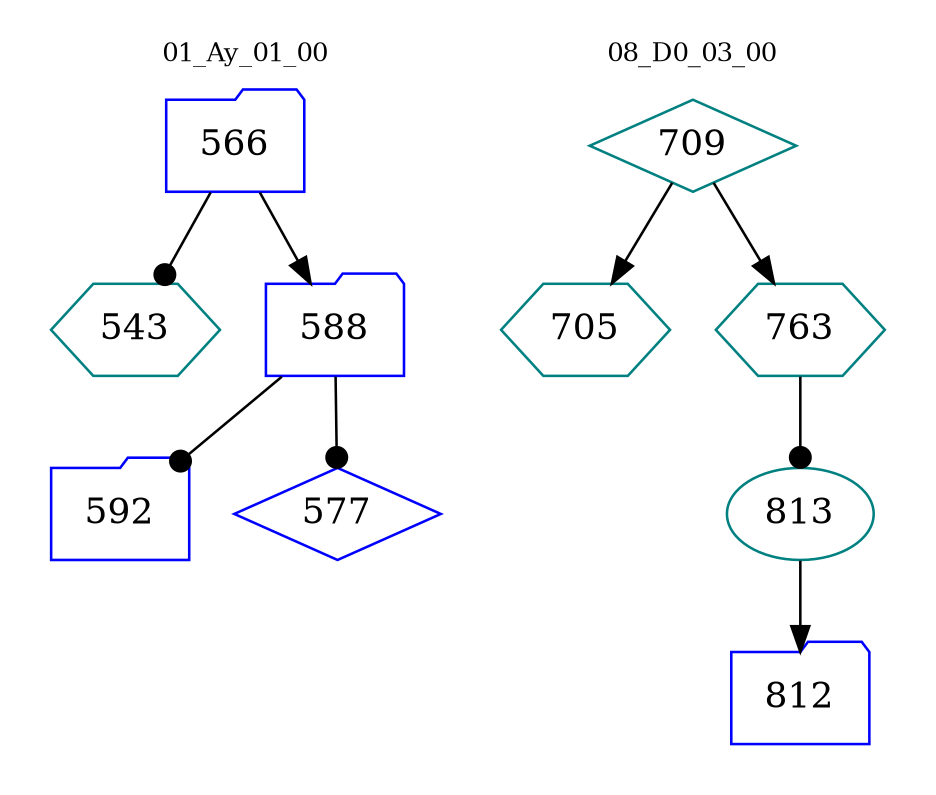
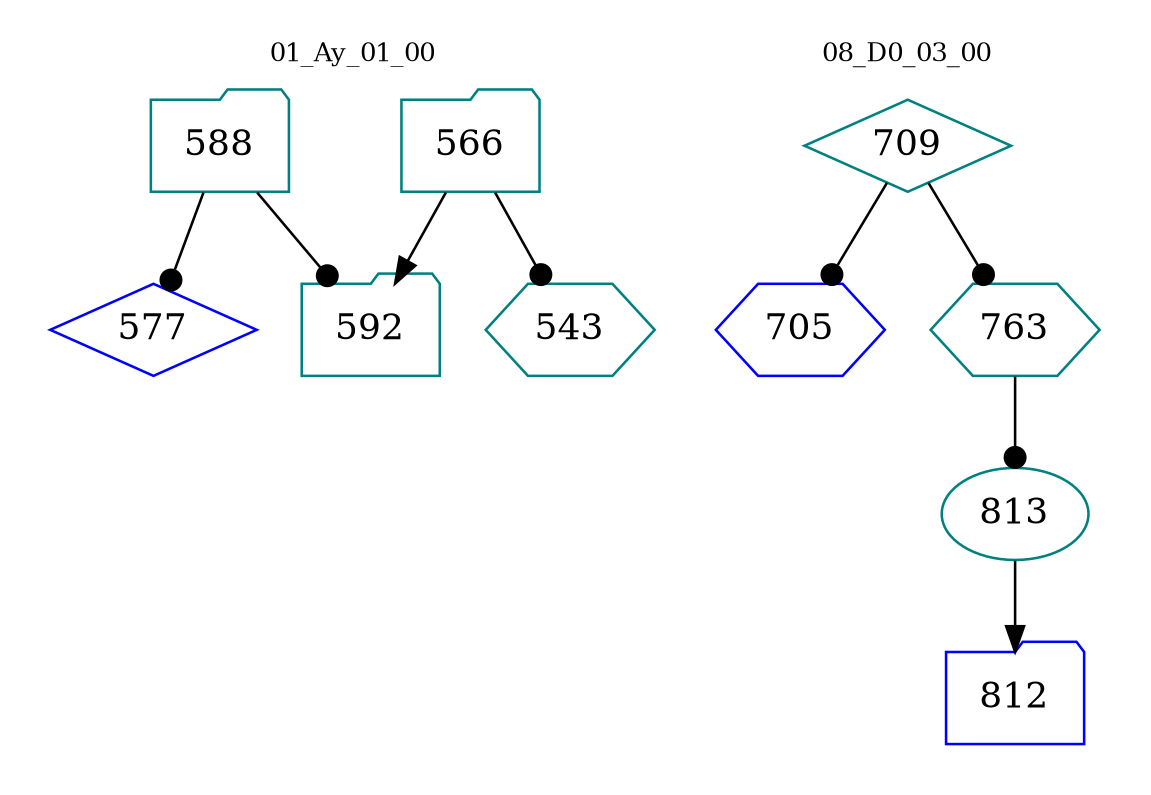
node "566": color blue -> teal
edge "709" -> "705": arrowhead normal -> dot
edge "709" -> "763": arrowhead normal -> dot
edge "566" -> "588": now "566" -> "592"
node "588": color blue -> teal
node "705": color teal -> blue
node "592": color blue -> teal
